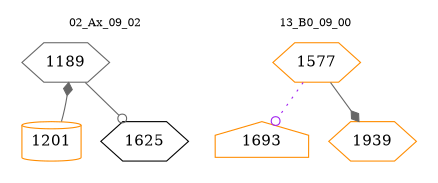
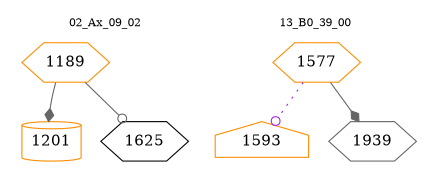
cluster "13_B0_09_00": label "13_B0_09_00" -> "13_B0_39_00"
node "1189": color gray40 -> darkorange
edge "1201" -> "1189": reversed
node "1693": label "1693" -> "1593"
node "1939": color darkorange -> gray40
